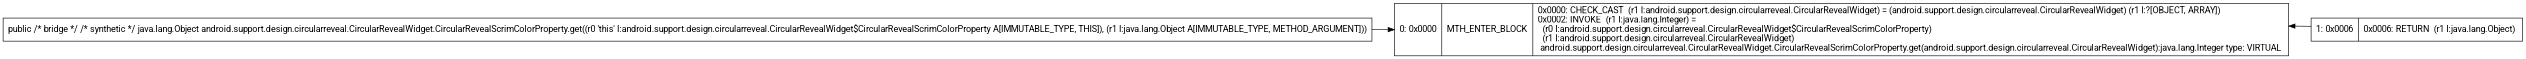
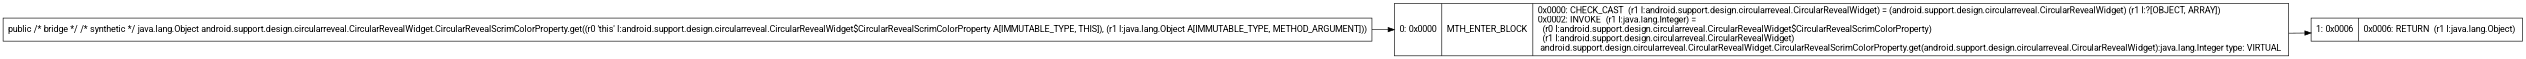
edge "1: 0x0006" -> "0: 0x0000": reversed
